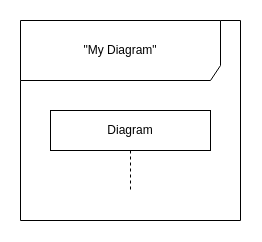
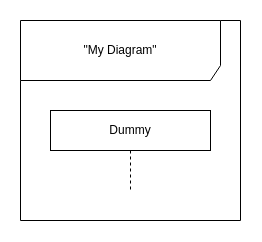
node "Diagram": label "Diagram" -> "Dummy"
